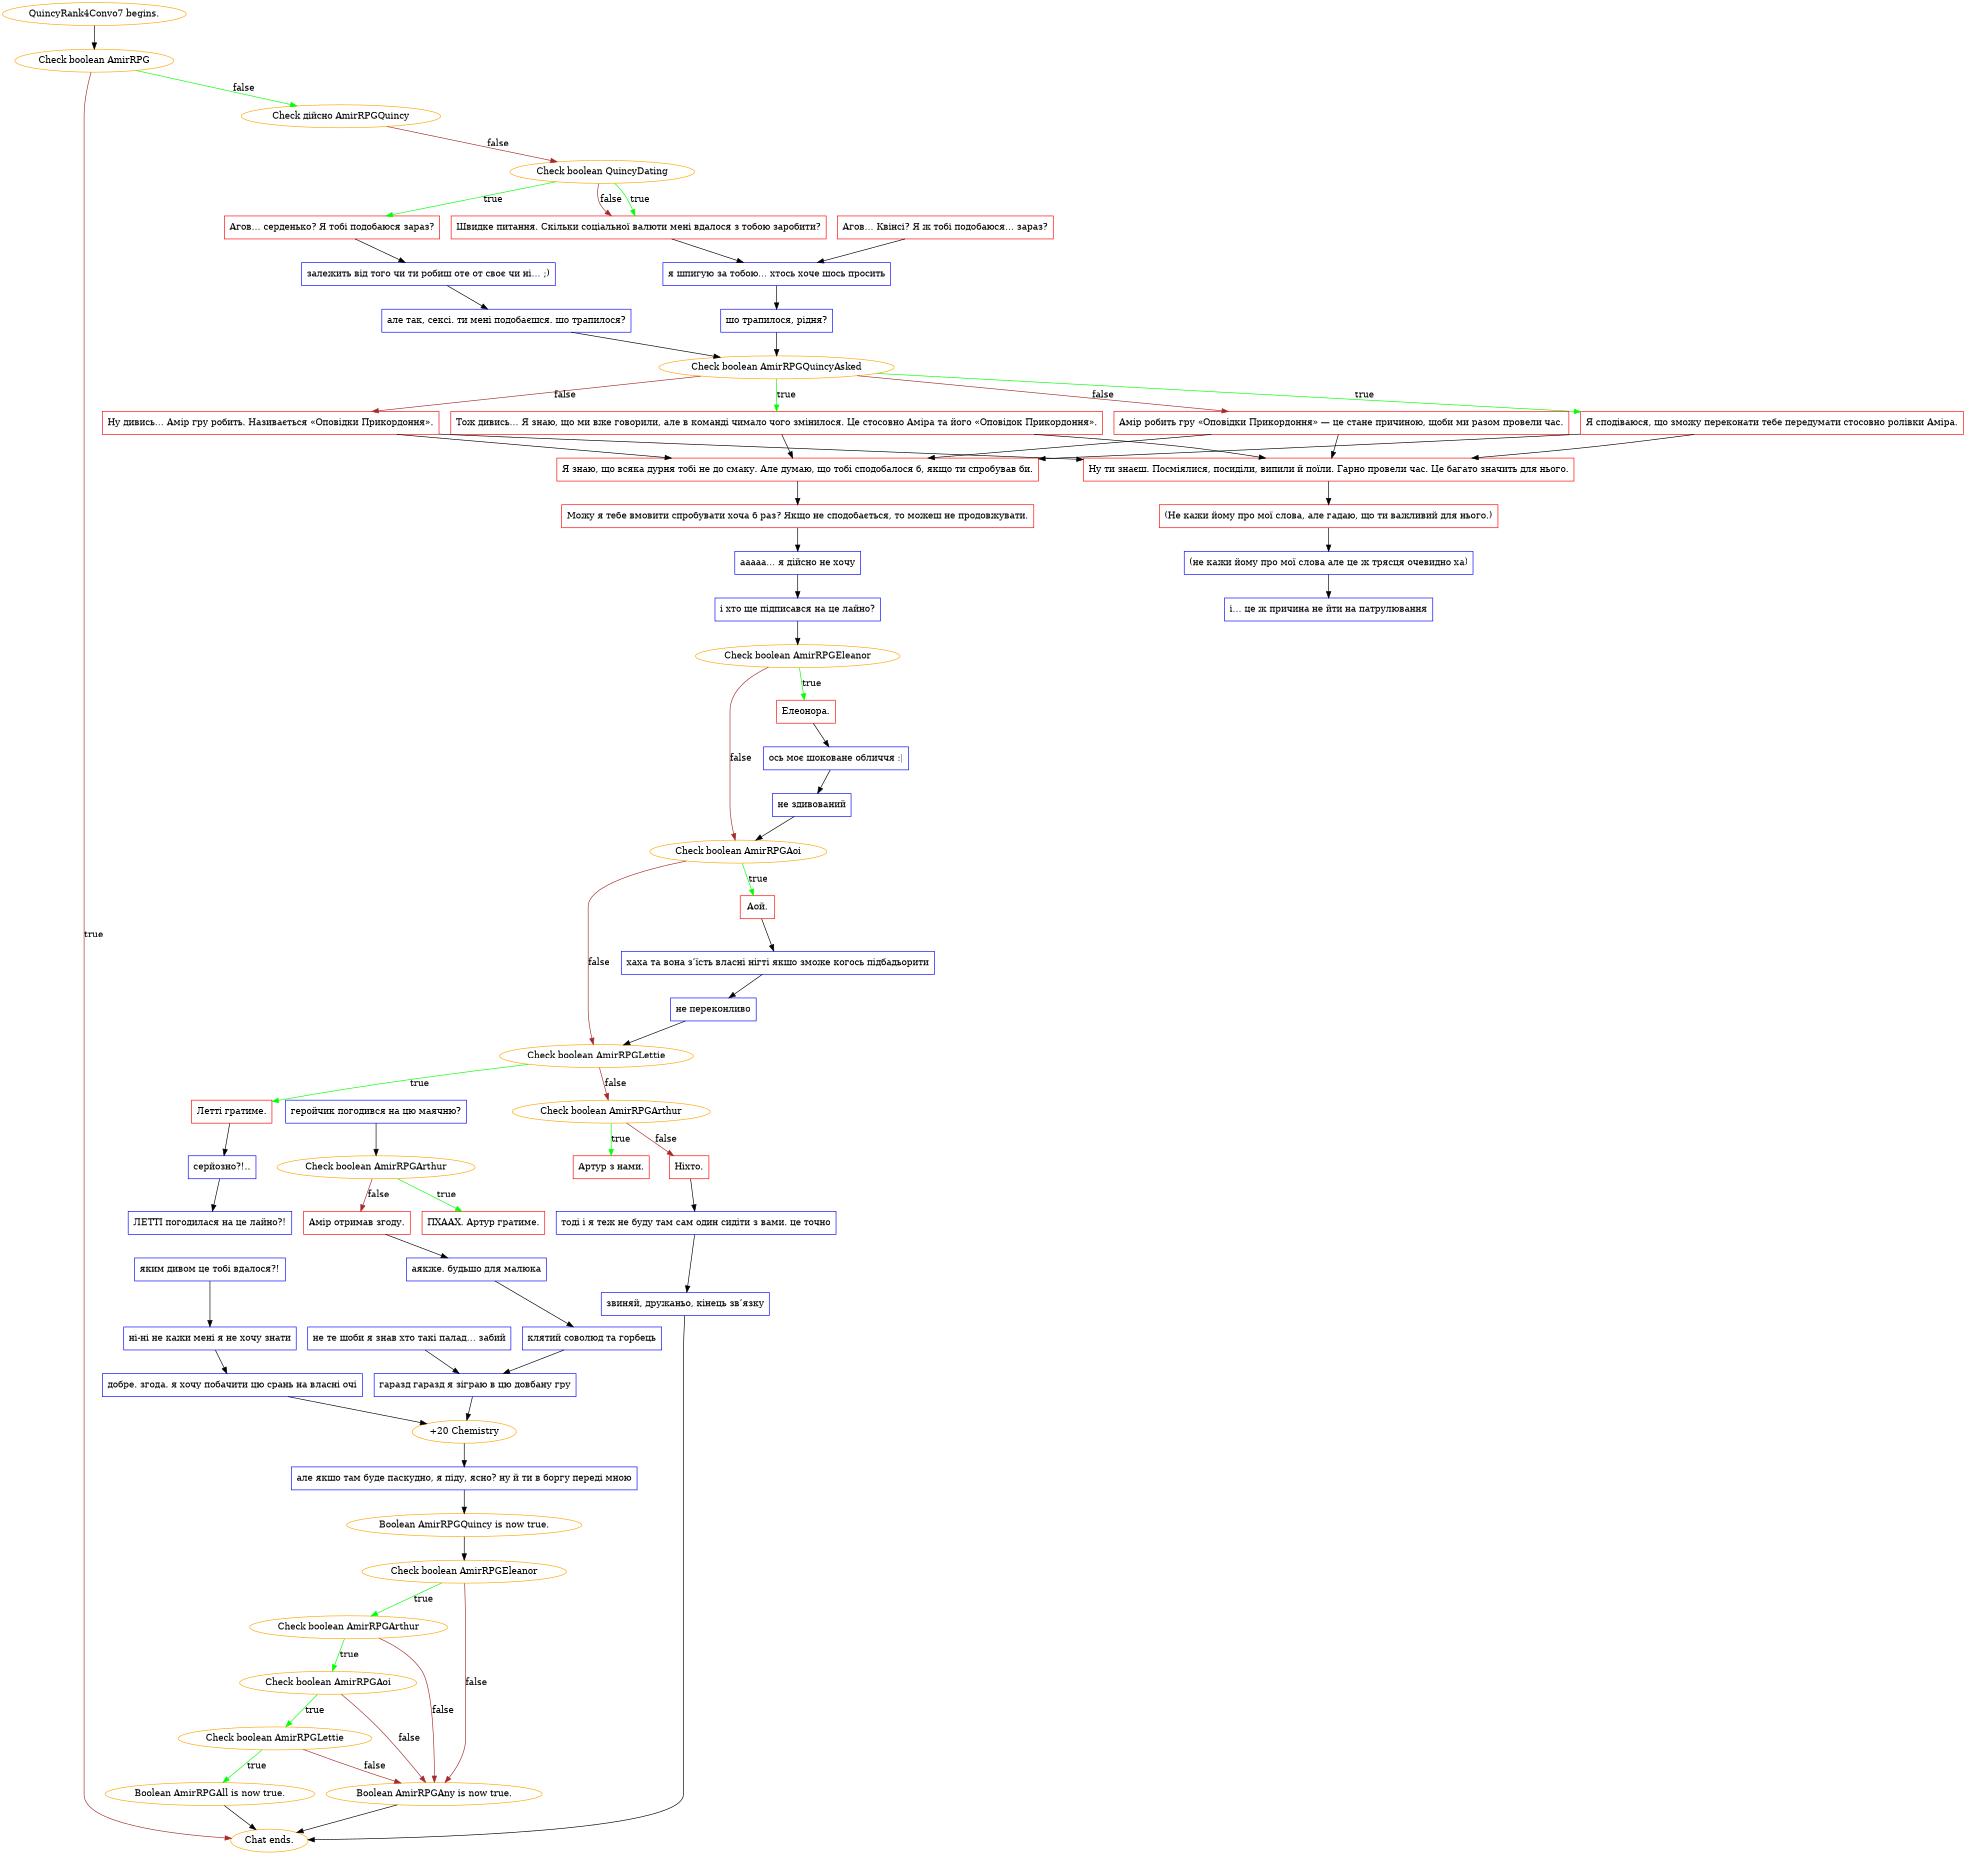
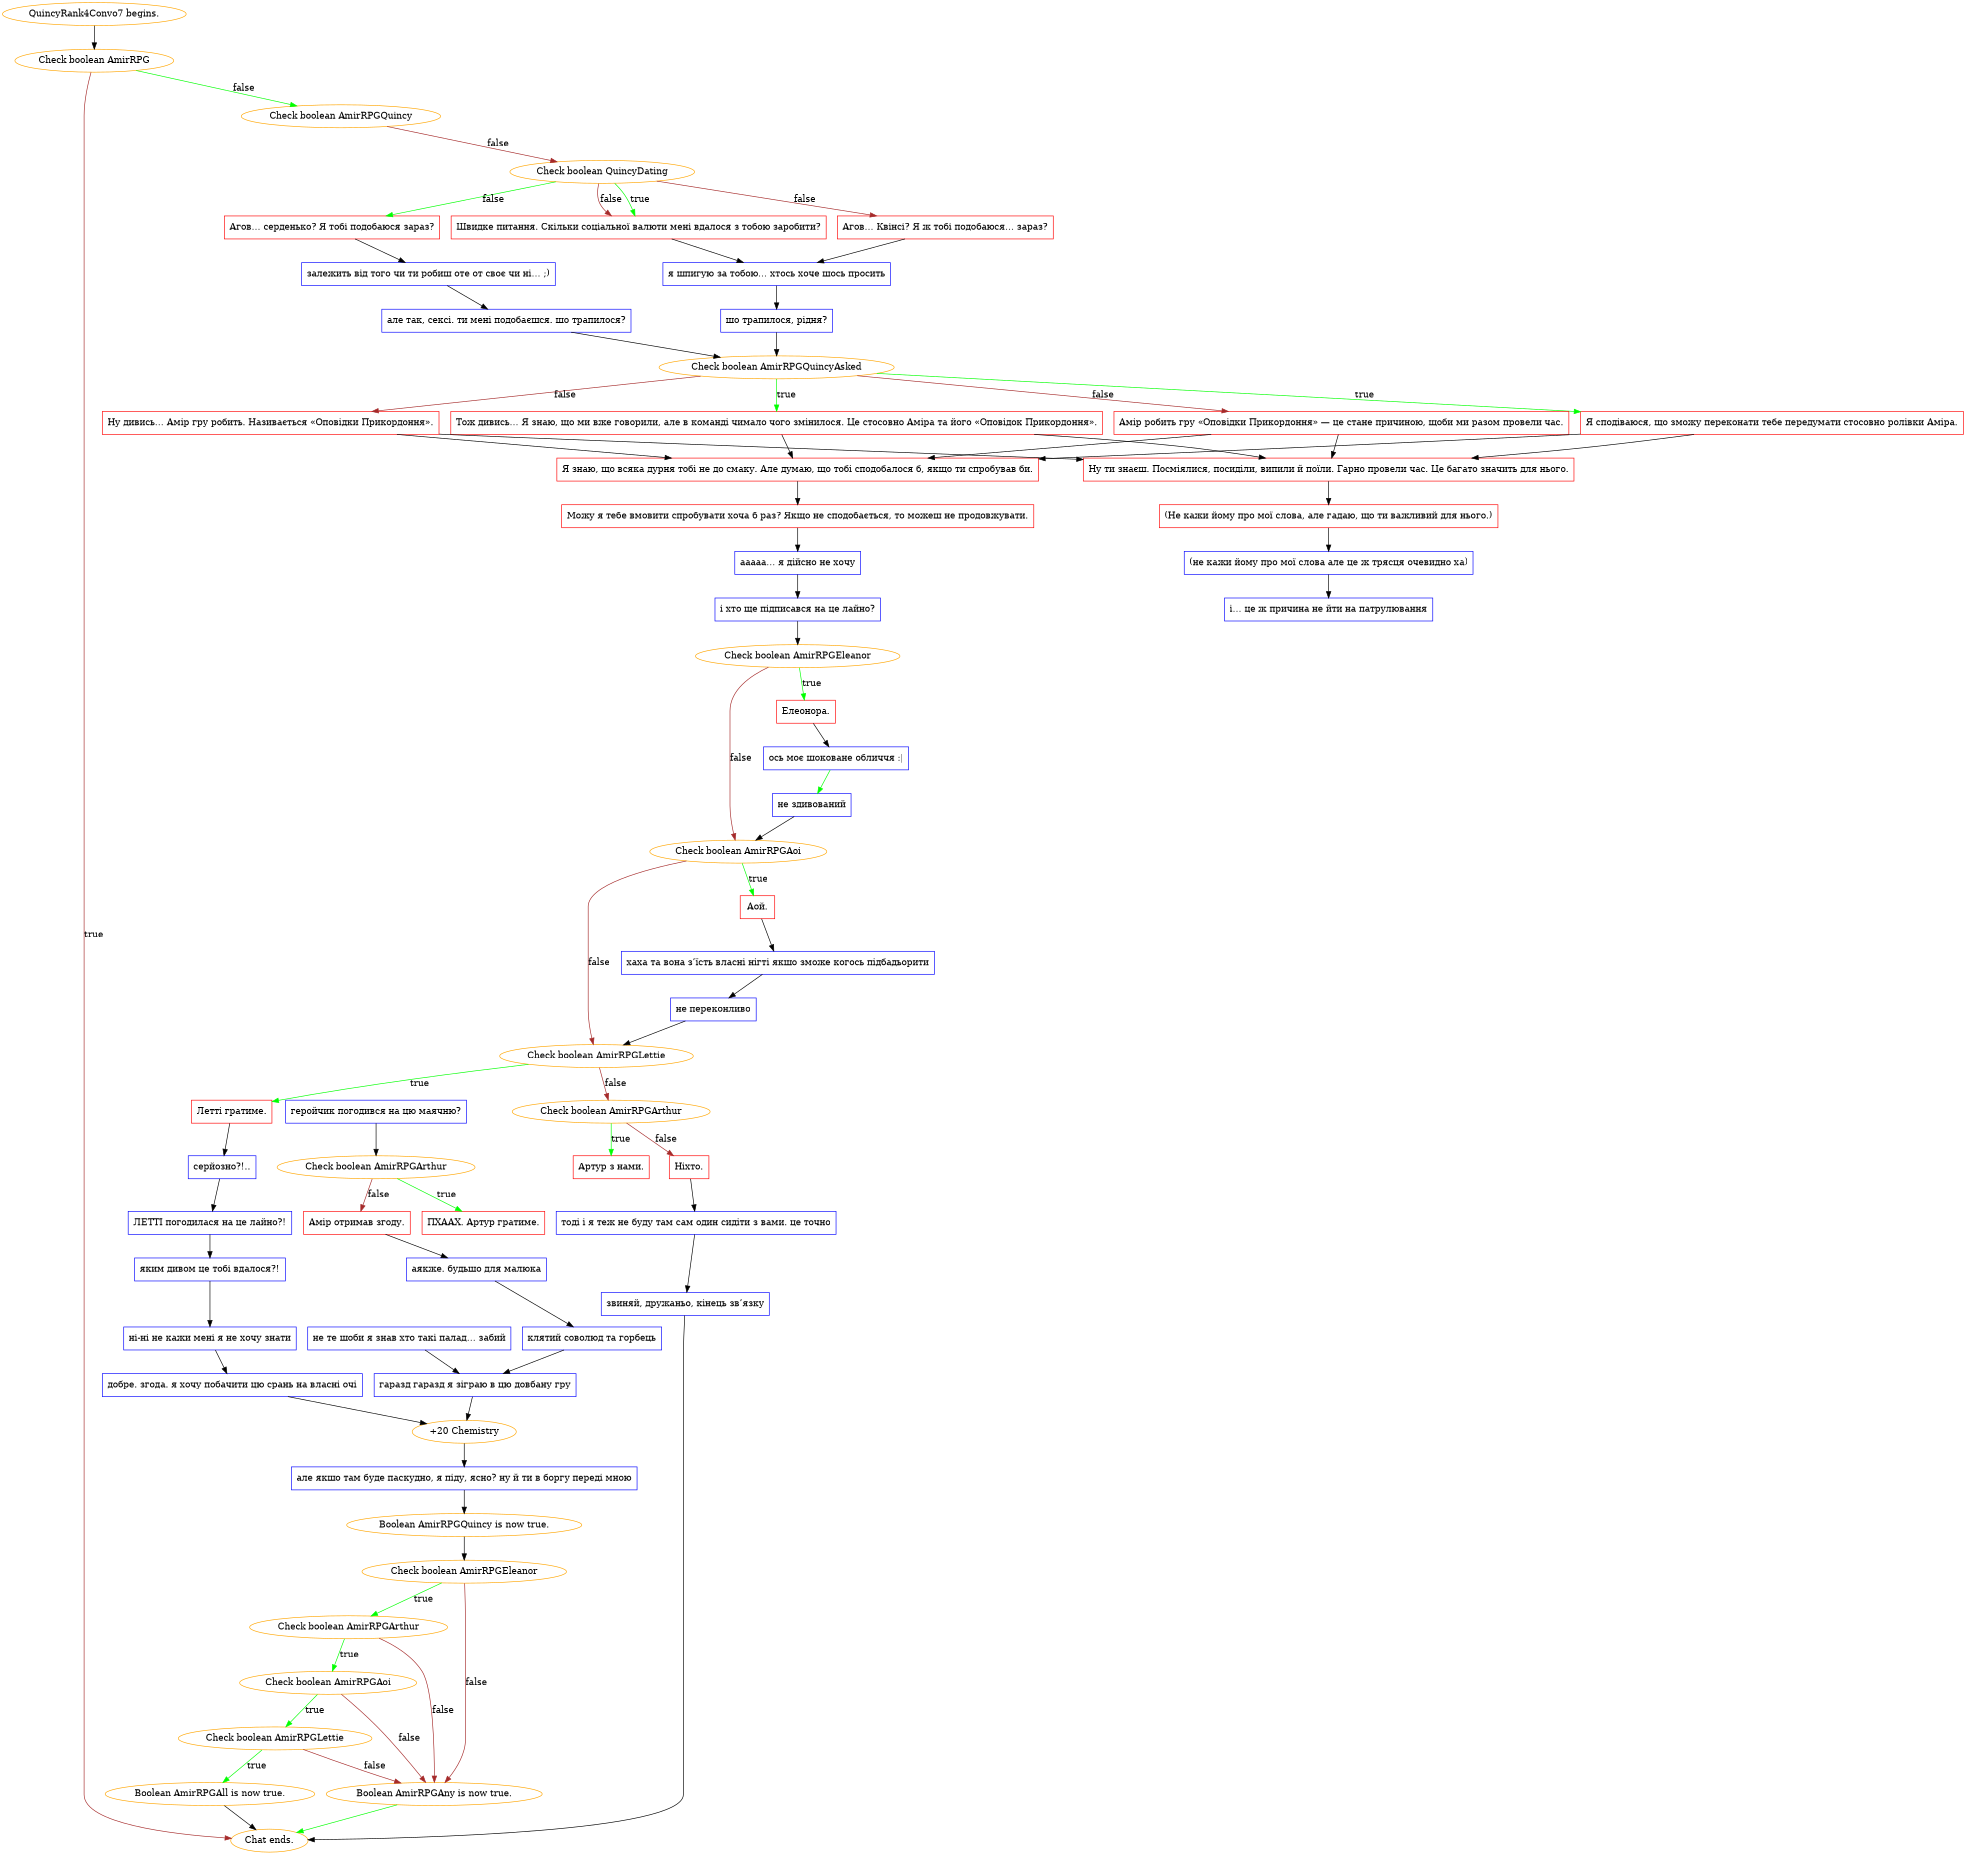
node "Check дійсно AmirRPGQuincy": label "Check дійсно AmirRPGQuincy" -> "Check boolean AmirRPGQuincy"
edge "Check boolean QuincyDating" -> "Агов… Квінсі? Я ж тобі подобаюся… зараз?": added, label "false"
edge "Check boolean QuincyDating" -> "Агов… серденько? Я тобі подобаюся зараз?": label "true" -> "false"
edge "ось моє шоковане обличчя :|" -> "не здивований": color black -> green
edge "ЛЕТТІ погодилася на це лайно?!" -> "яким дивом це тобі вдалося?!": added
edge "Boolean AmirRPGAny is now true." -> "Chat ends.": color black -> green
